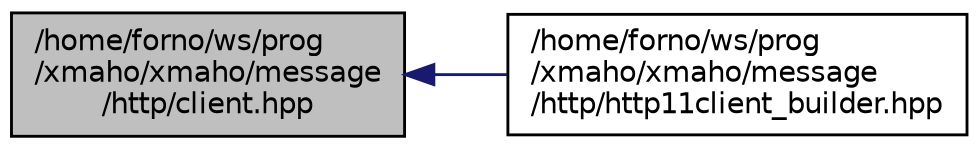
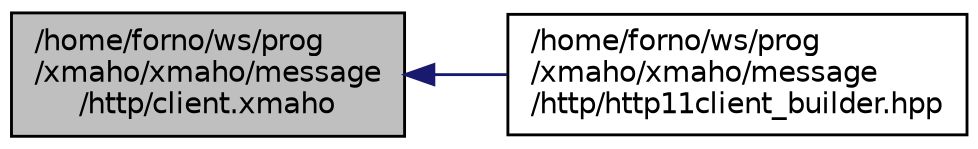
node "/home/forno/ws/prog /xmaho/xmaho/message /http/client.hpp": label "/home/forno/ws/prog /xmaho/xmaho/message /http/client.hpp" -> "/home/forno/ws/prog /xmaho/xmaho/message /http/client.xmaho"
